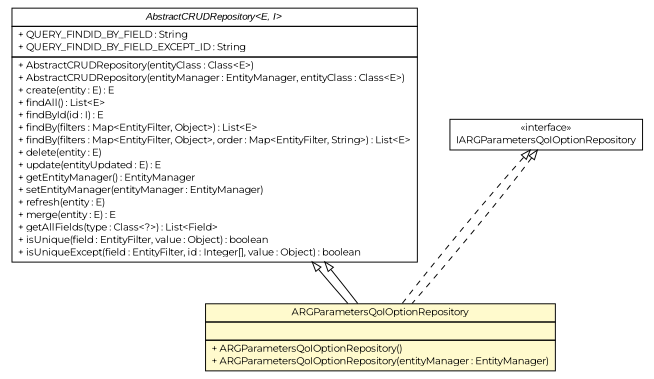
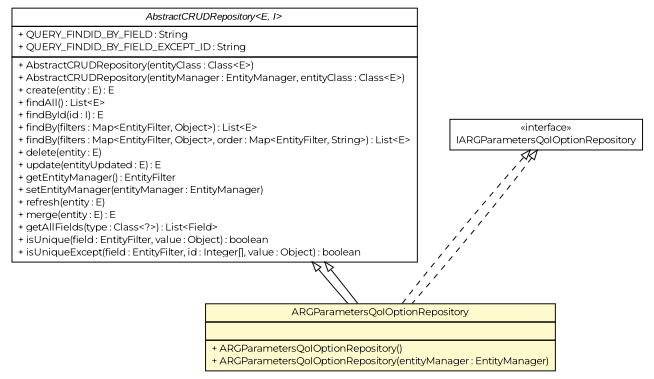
node "AbstractCRUDRepository<E, I>": text "+ getEntityManager() : EntityManager" -> "+ getEntityManager() : EntityFilter"
